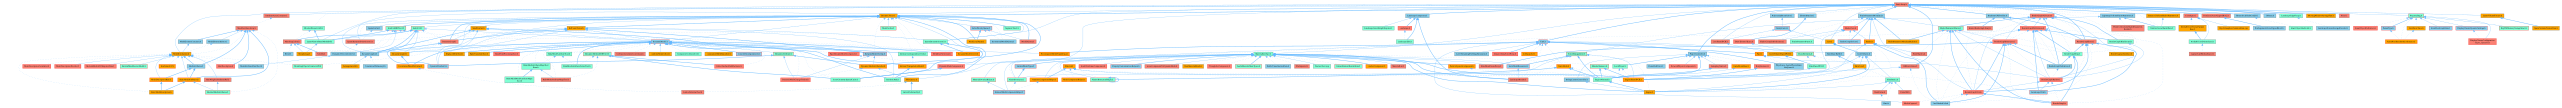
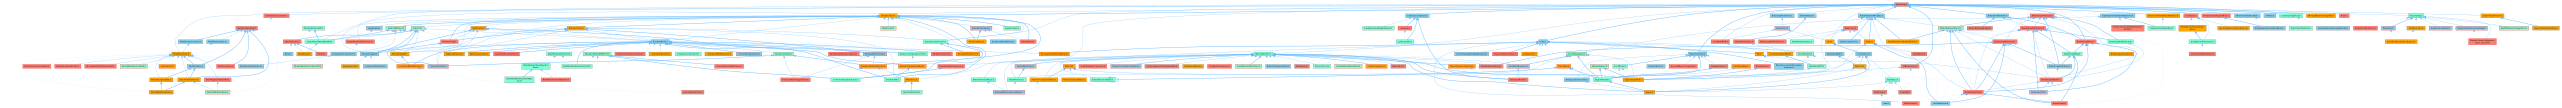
edge "KMeans.h" -> "StaticArray.h": style bold -> dotted
